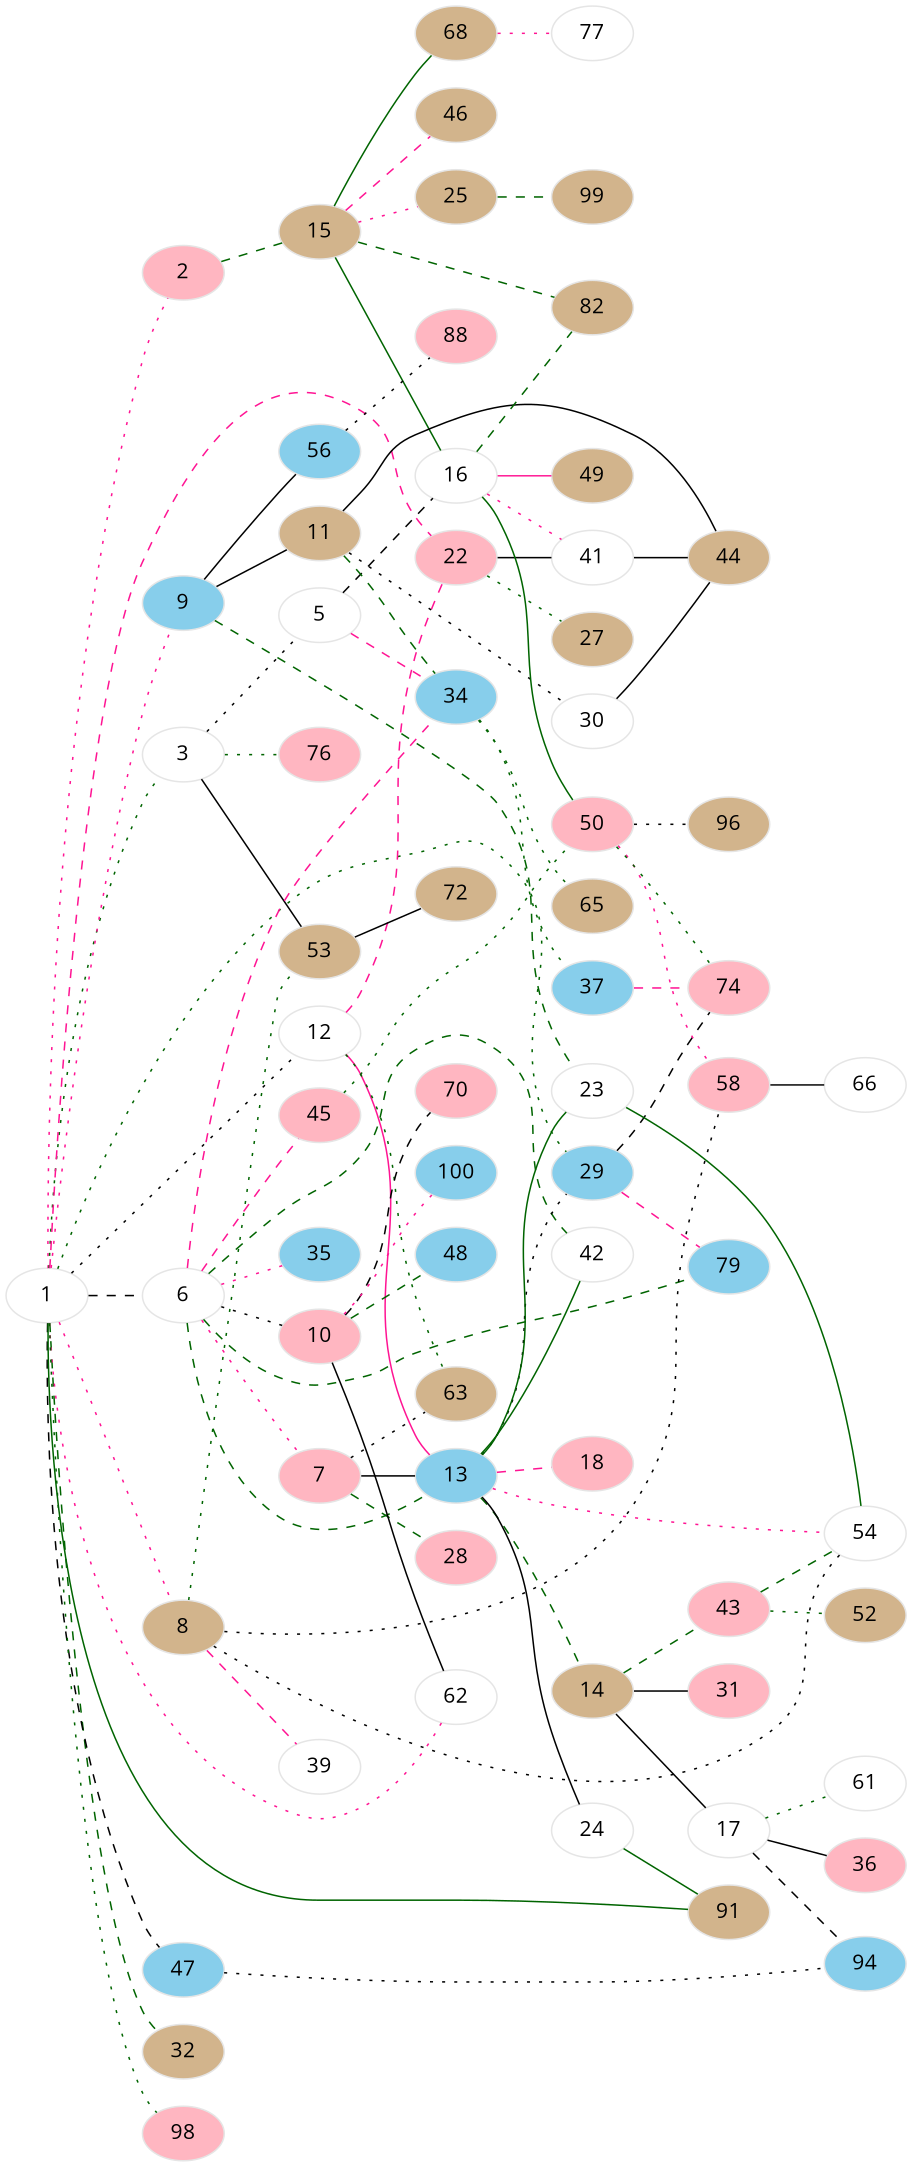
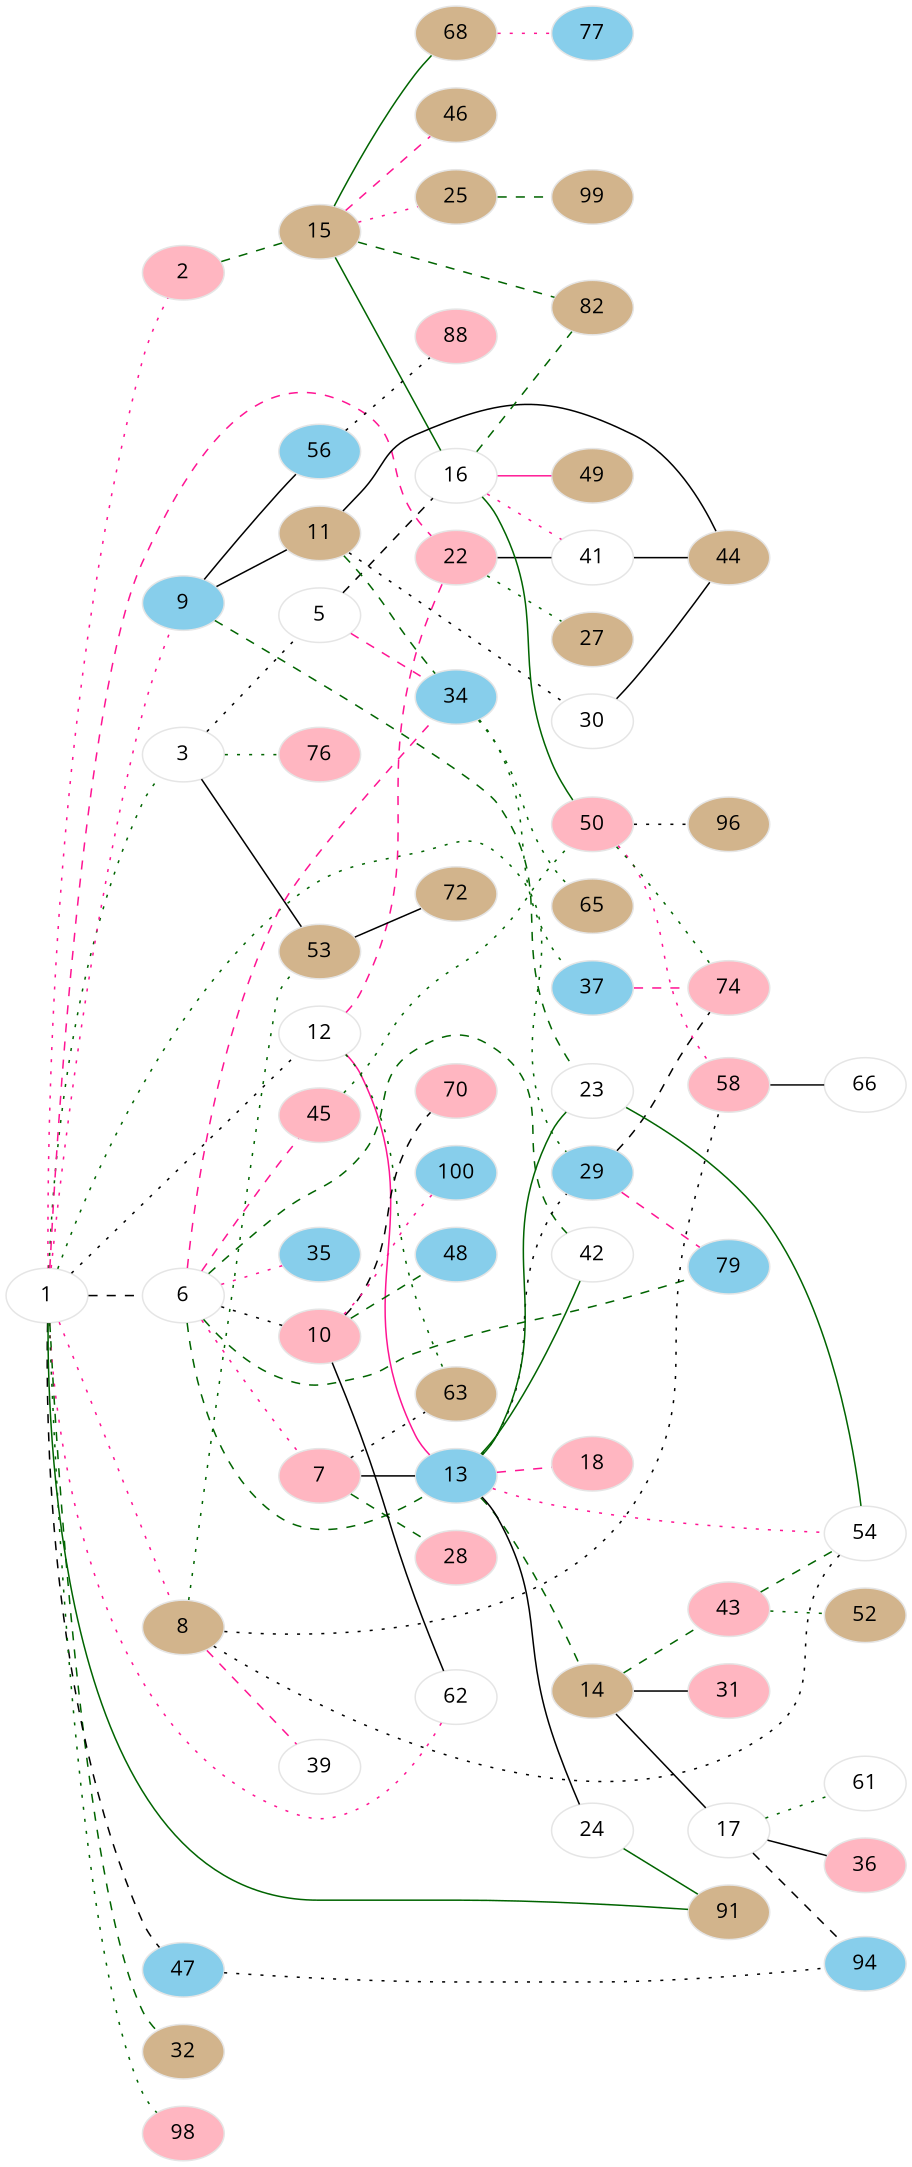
node "77": fillcolor white -> skyblue
